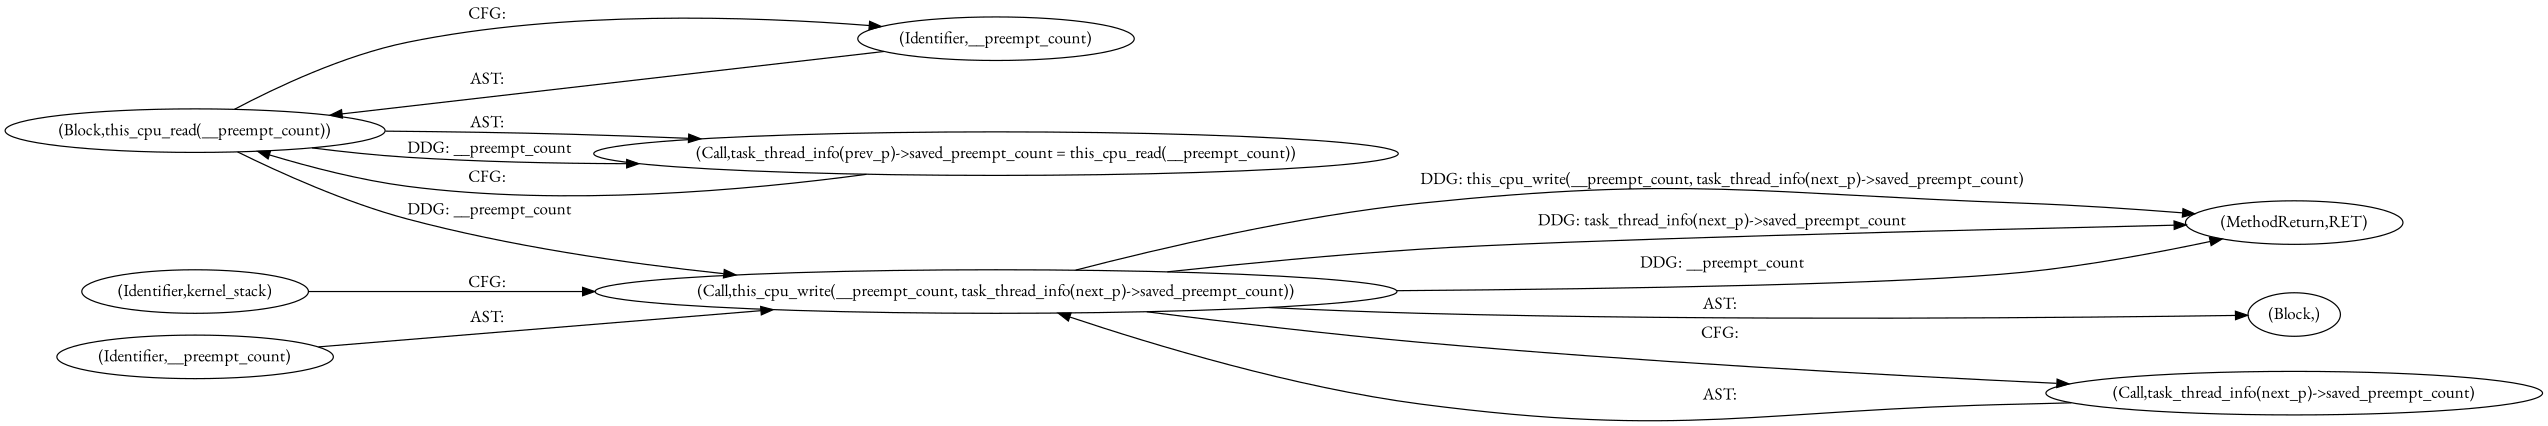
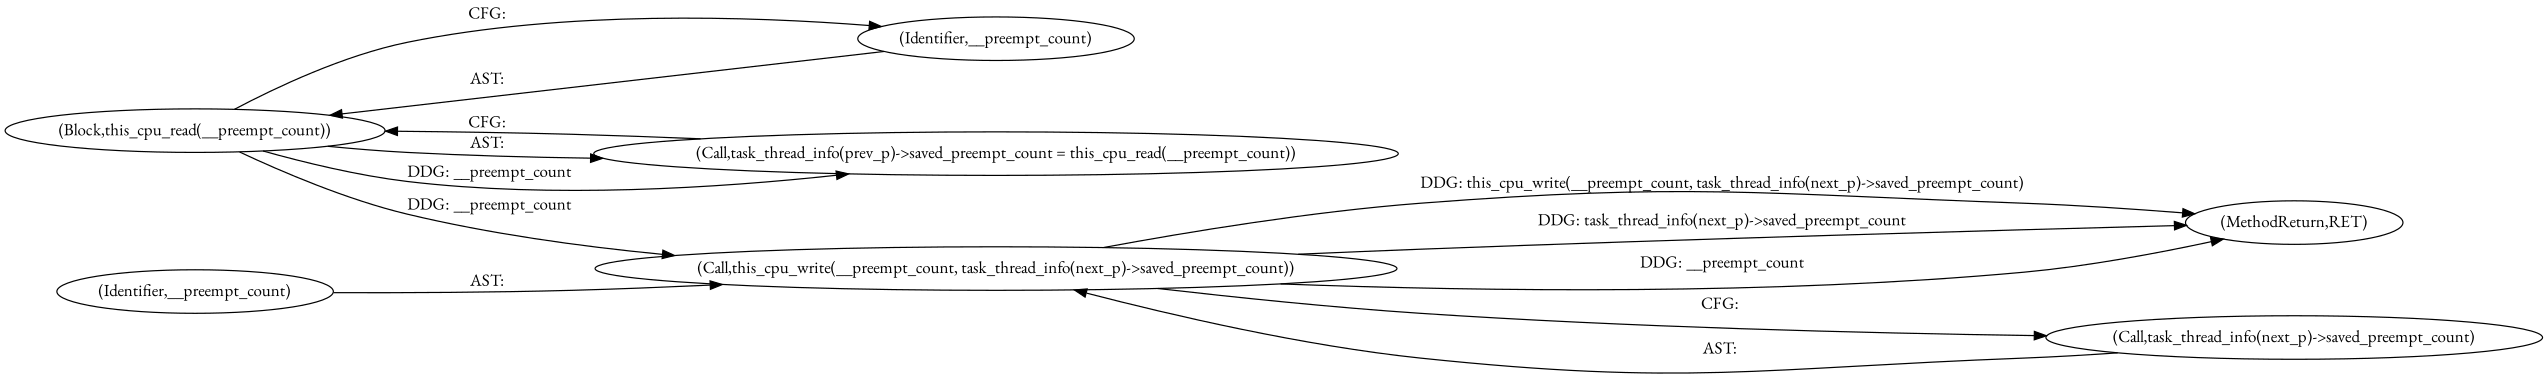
node "(Identifier,kernel_stack)": removed
node "(Block,)": removed
